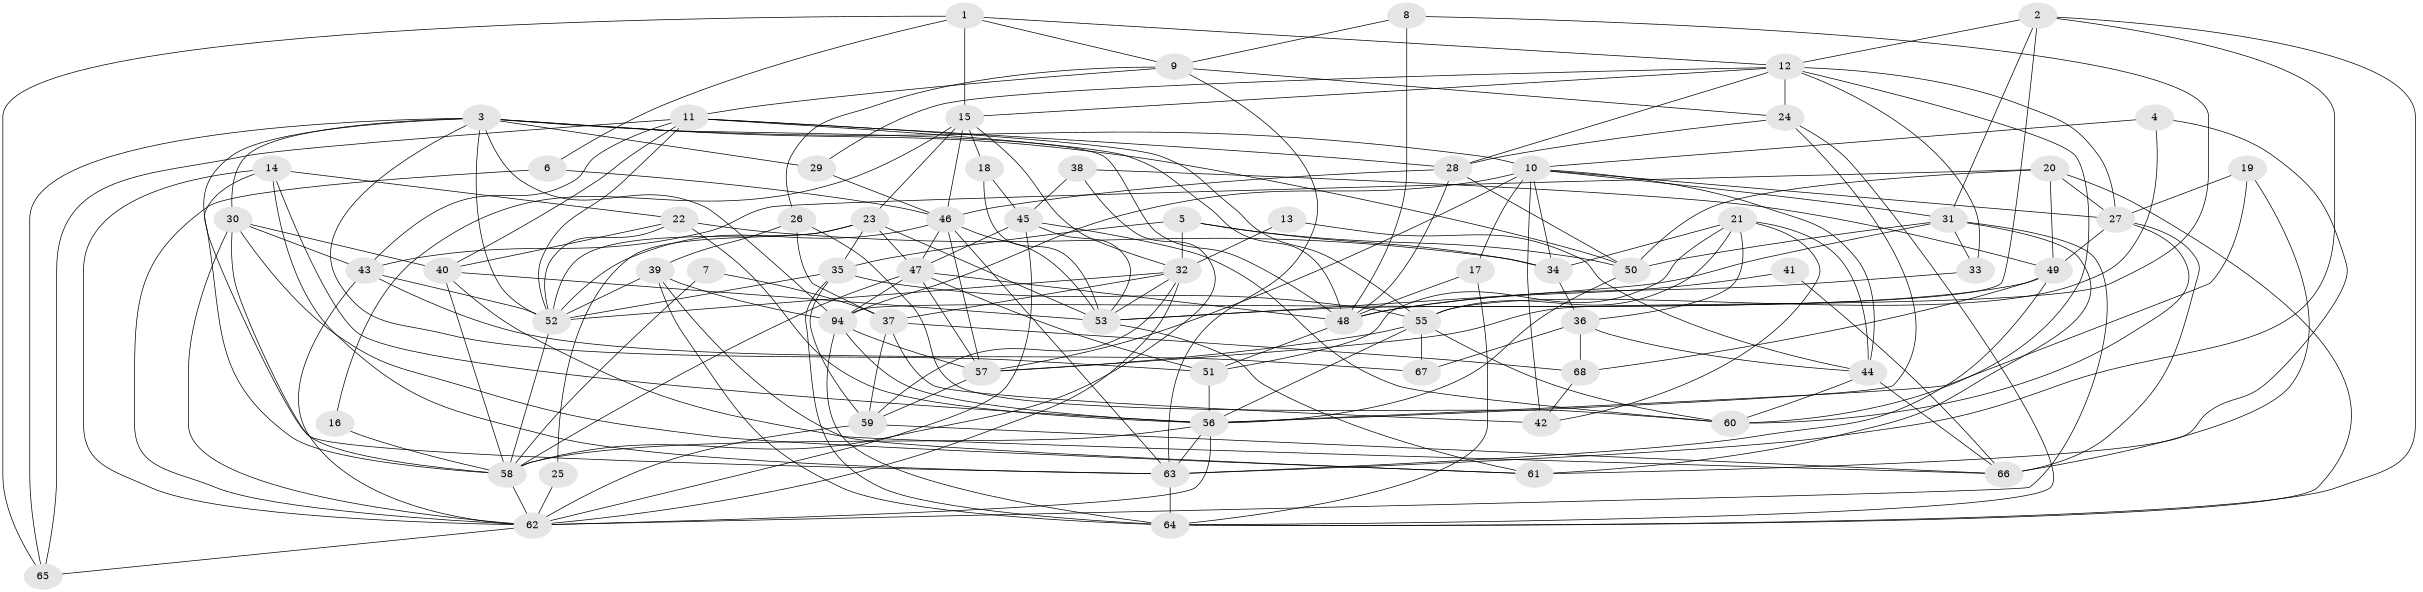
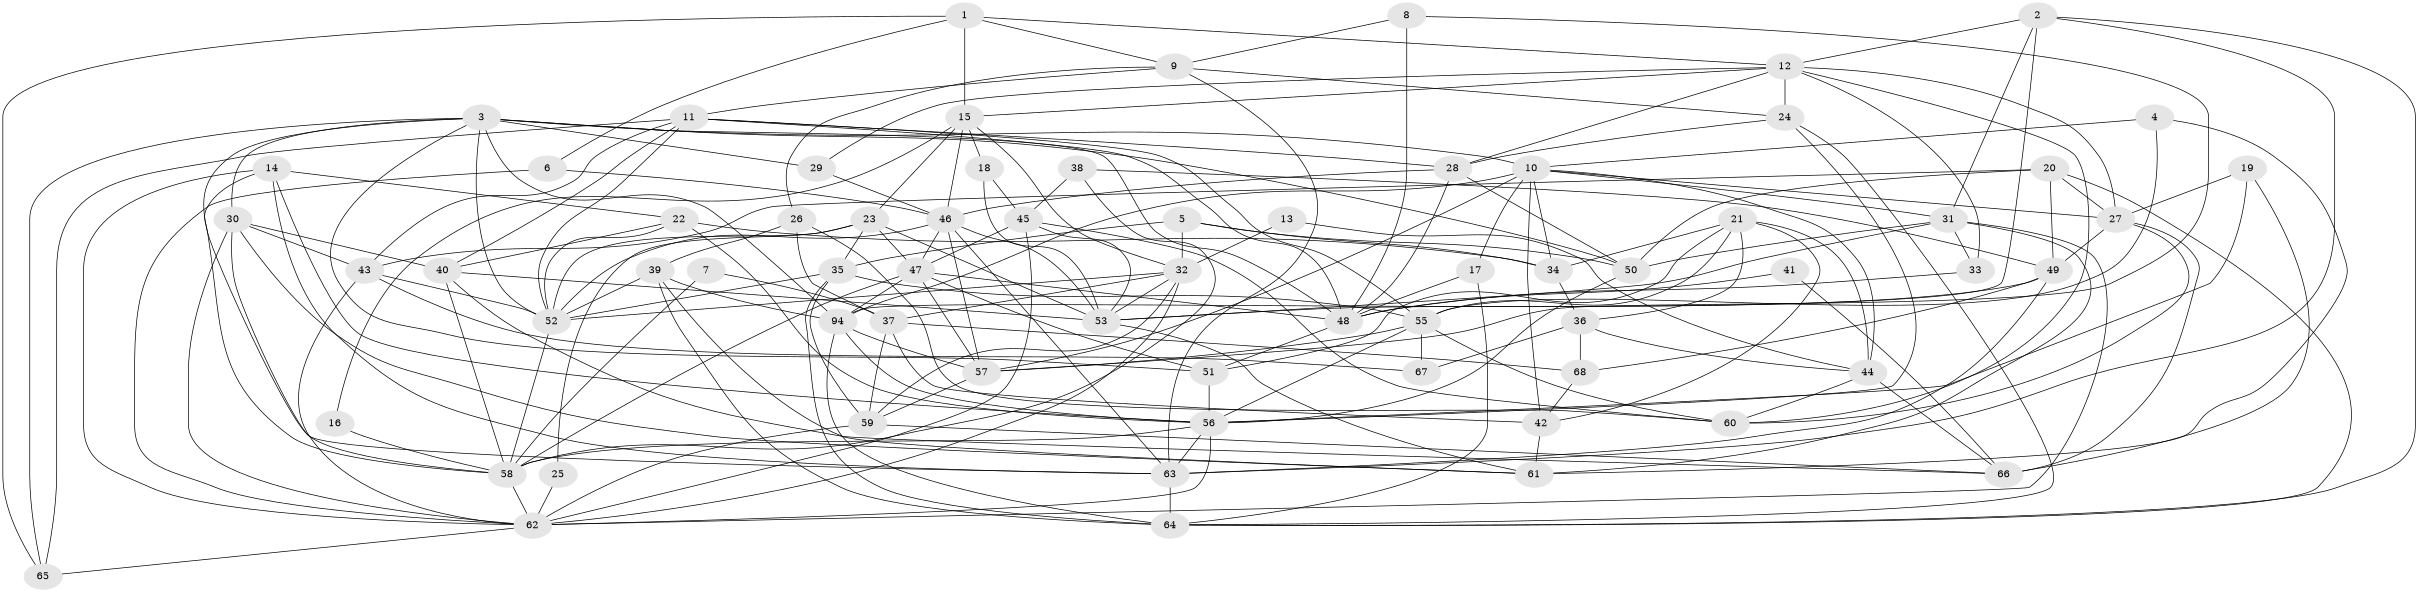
edge "42" -- "61": added
